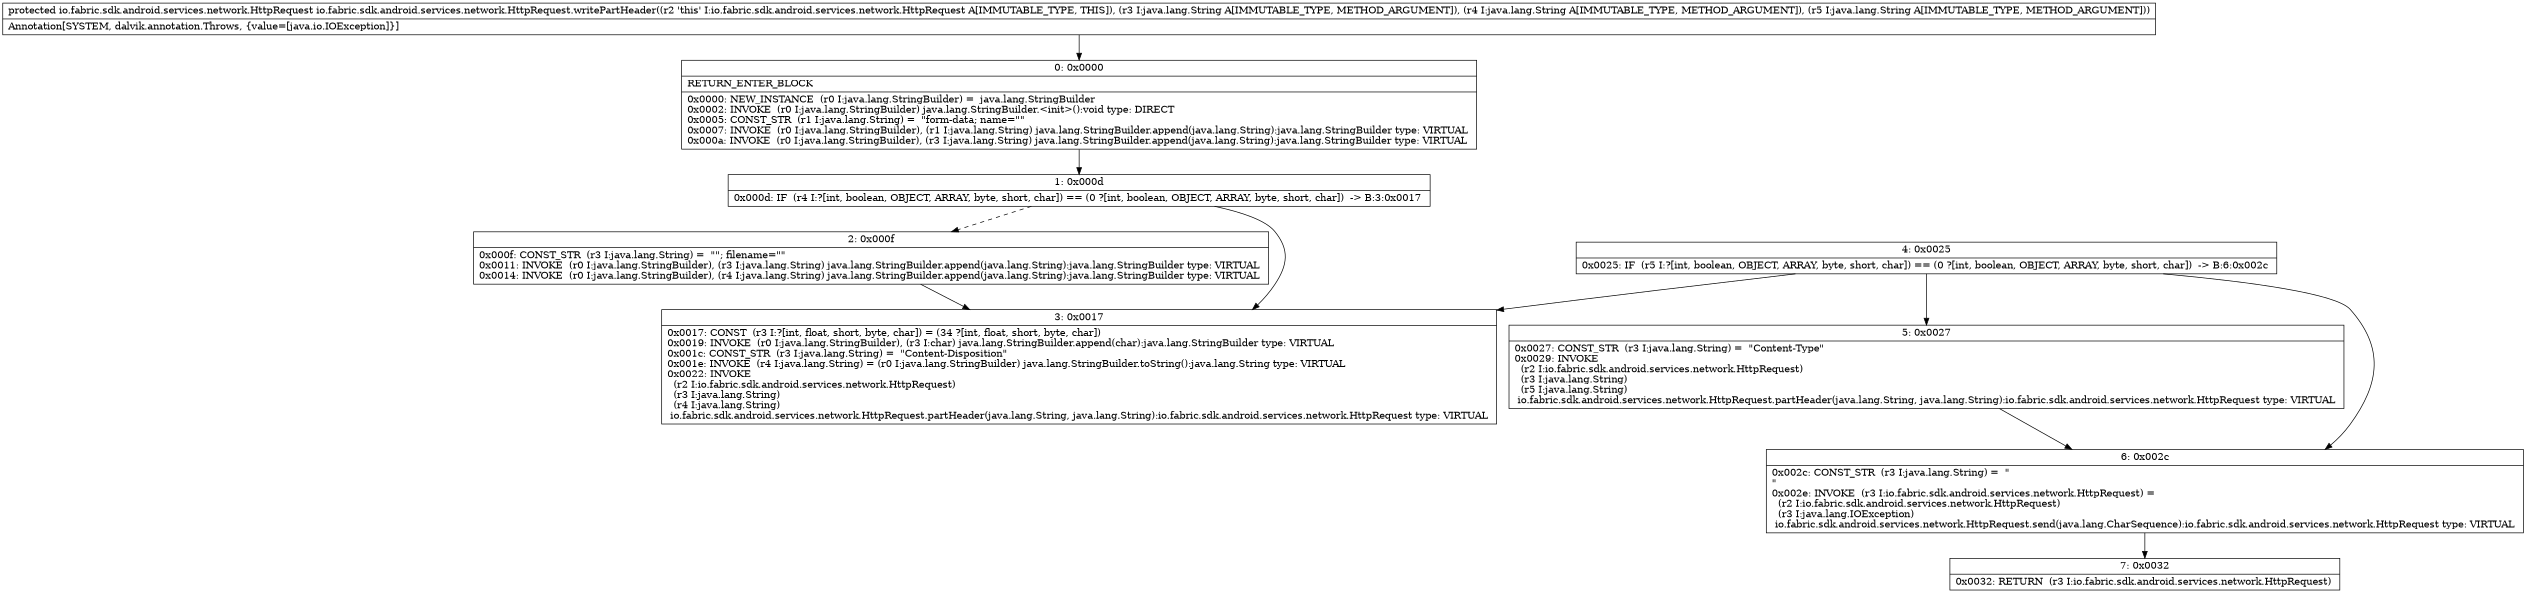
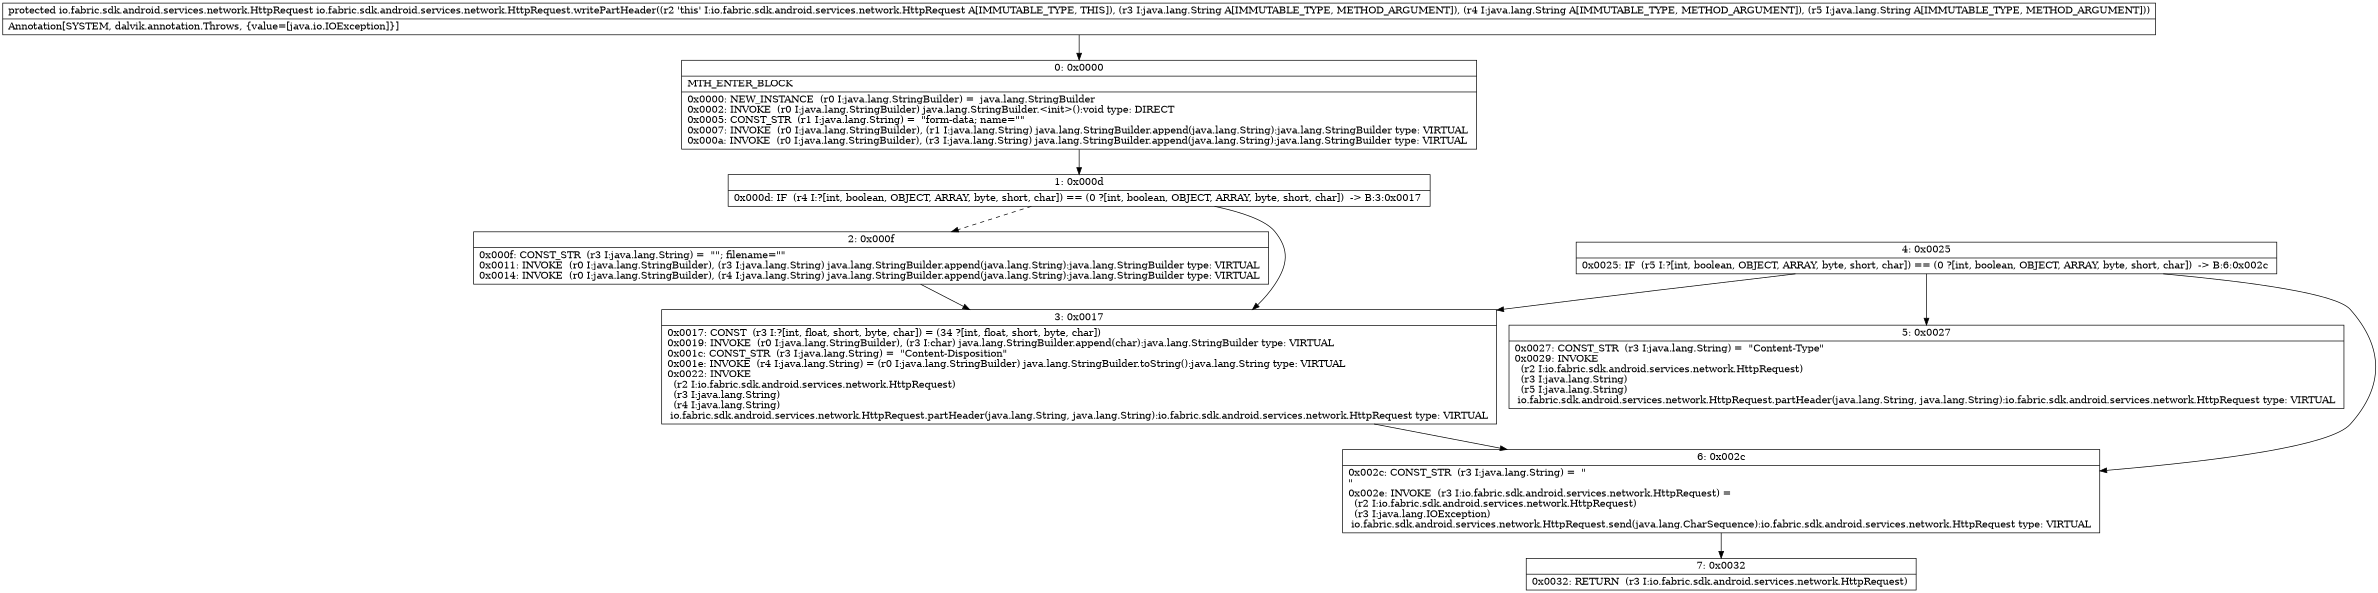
node "0: 0x0000": text "RETURN_ENTER_BLOCK" -> "MTH_ENTER_BLOCK"
edge "5: 0x0027" -> "6: 0x002c": now "3: 0x0017" -> "6: 0x002c"
